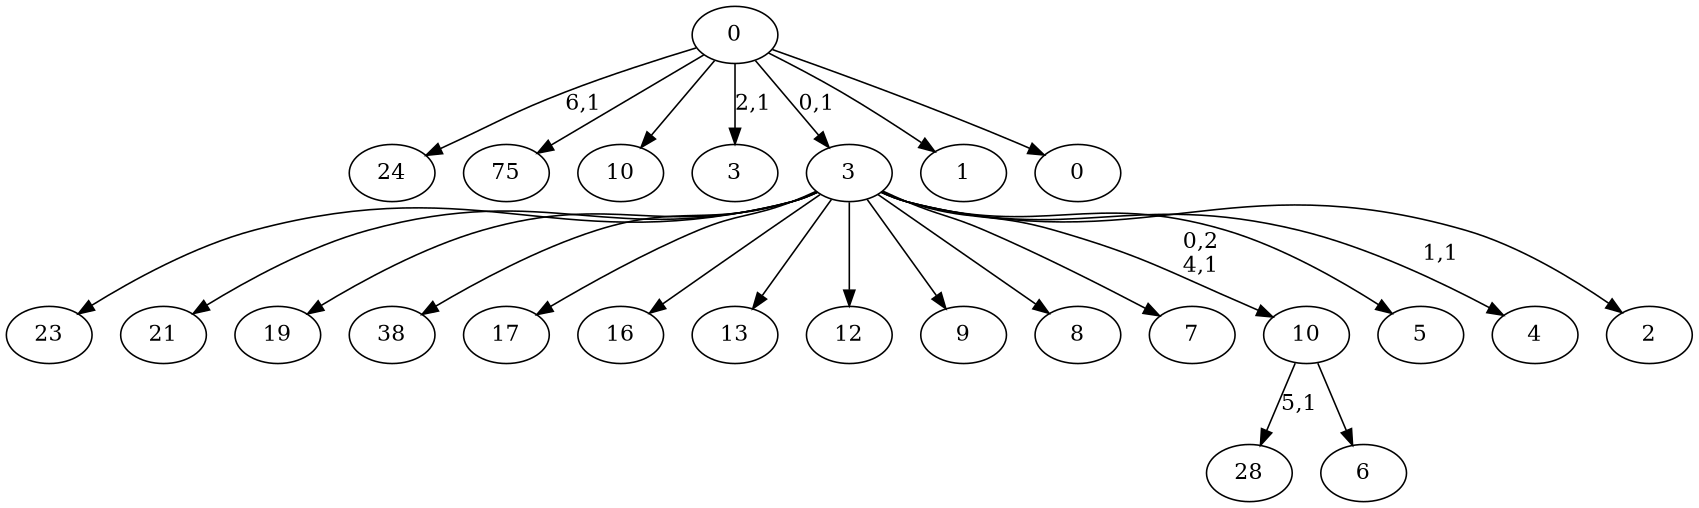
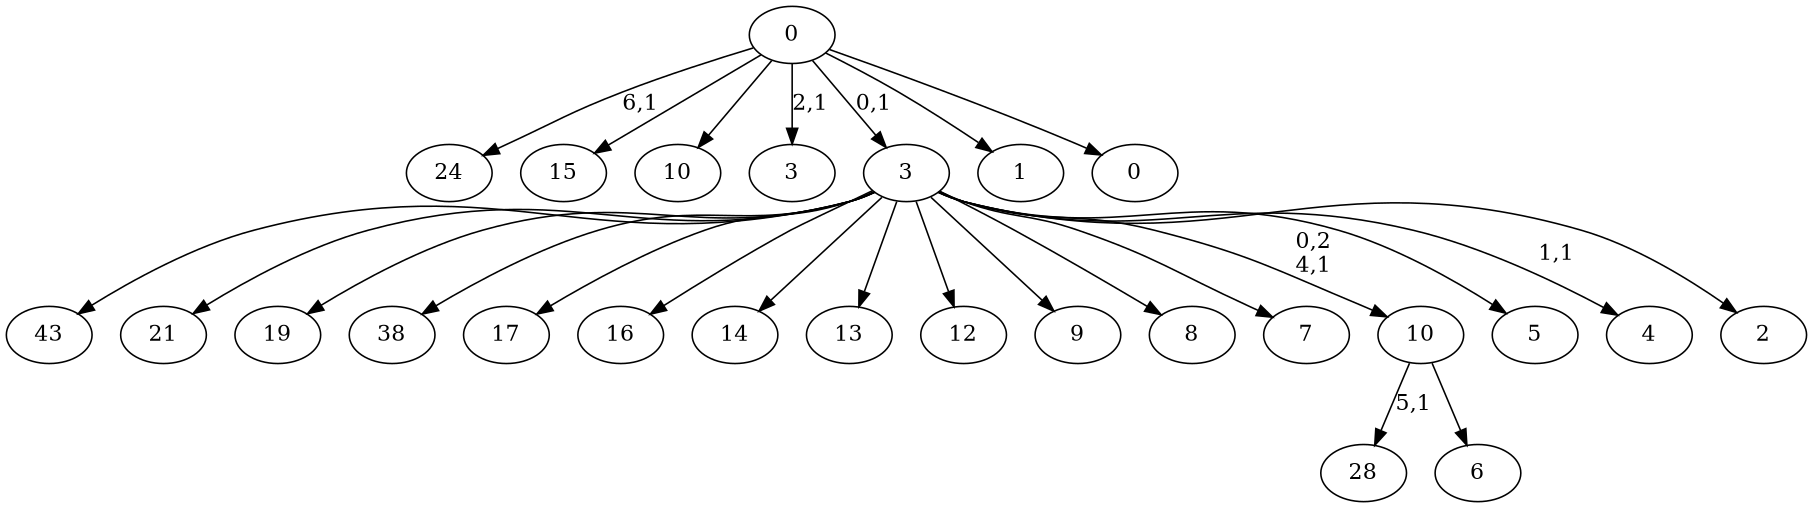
node "75": label "75" -> "15"
node "23": label "23" -> "43"
node "14": added
